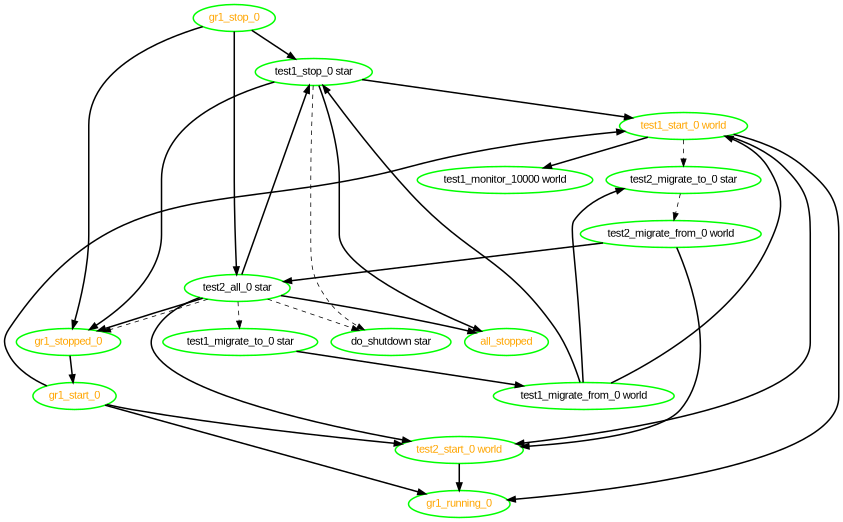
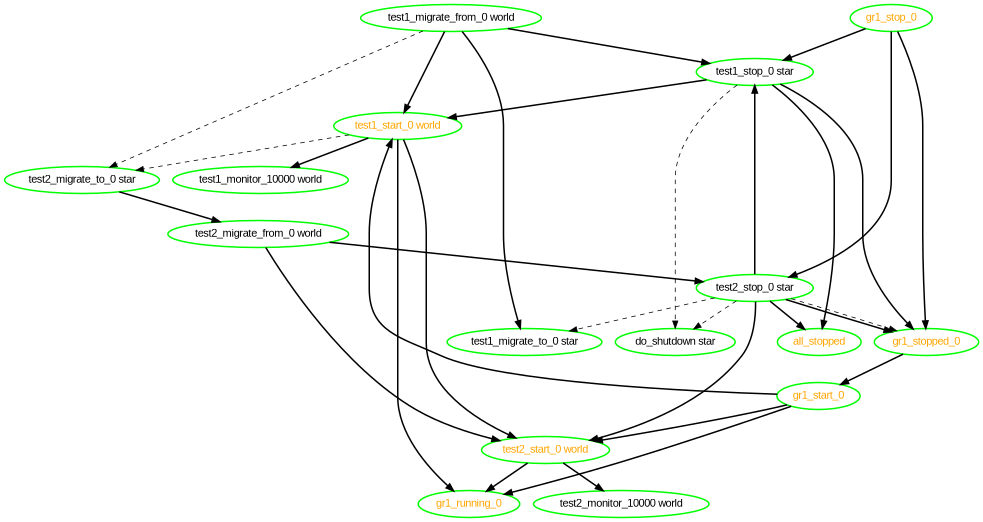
edge "test2_migrate_to_0 star" -> "test2_migrate_from_0 world": style dashed -> bold
edge "test1_migrate_from_0 world" -> "test2_migrate_to_0 star": style bold -> dashed
node "test2_all_0 star": label "test2_all_0 star" -> "test2_stop_0 star"
edge "test1_migrate_to_0 star" -> "test1_migrate_from_0 world": reversed
node "test2_monitor_10000 world": added
